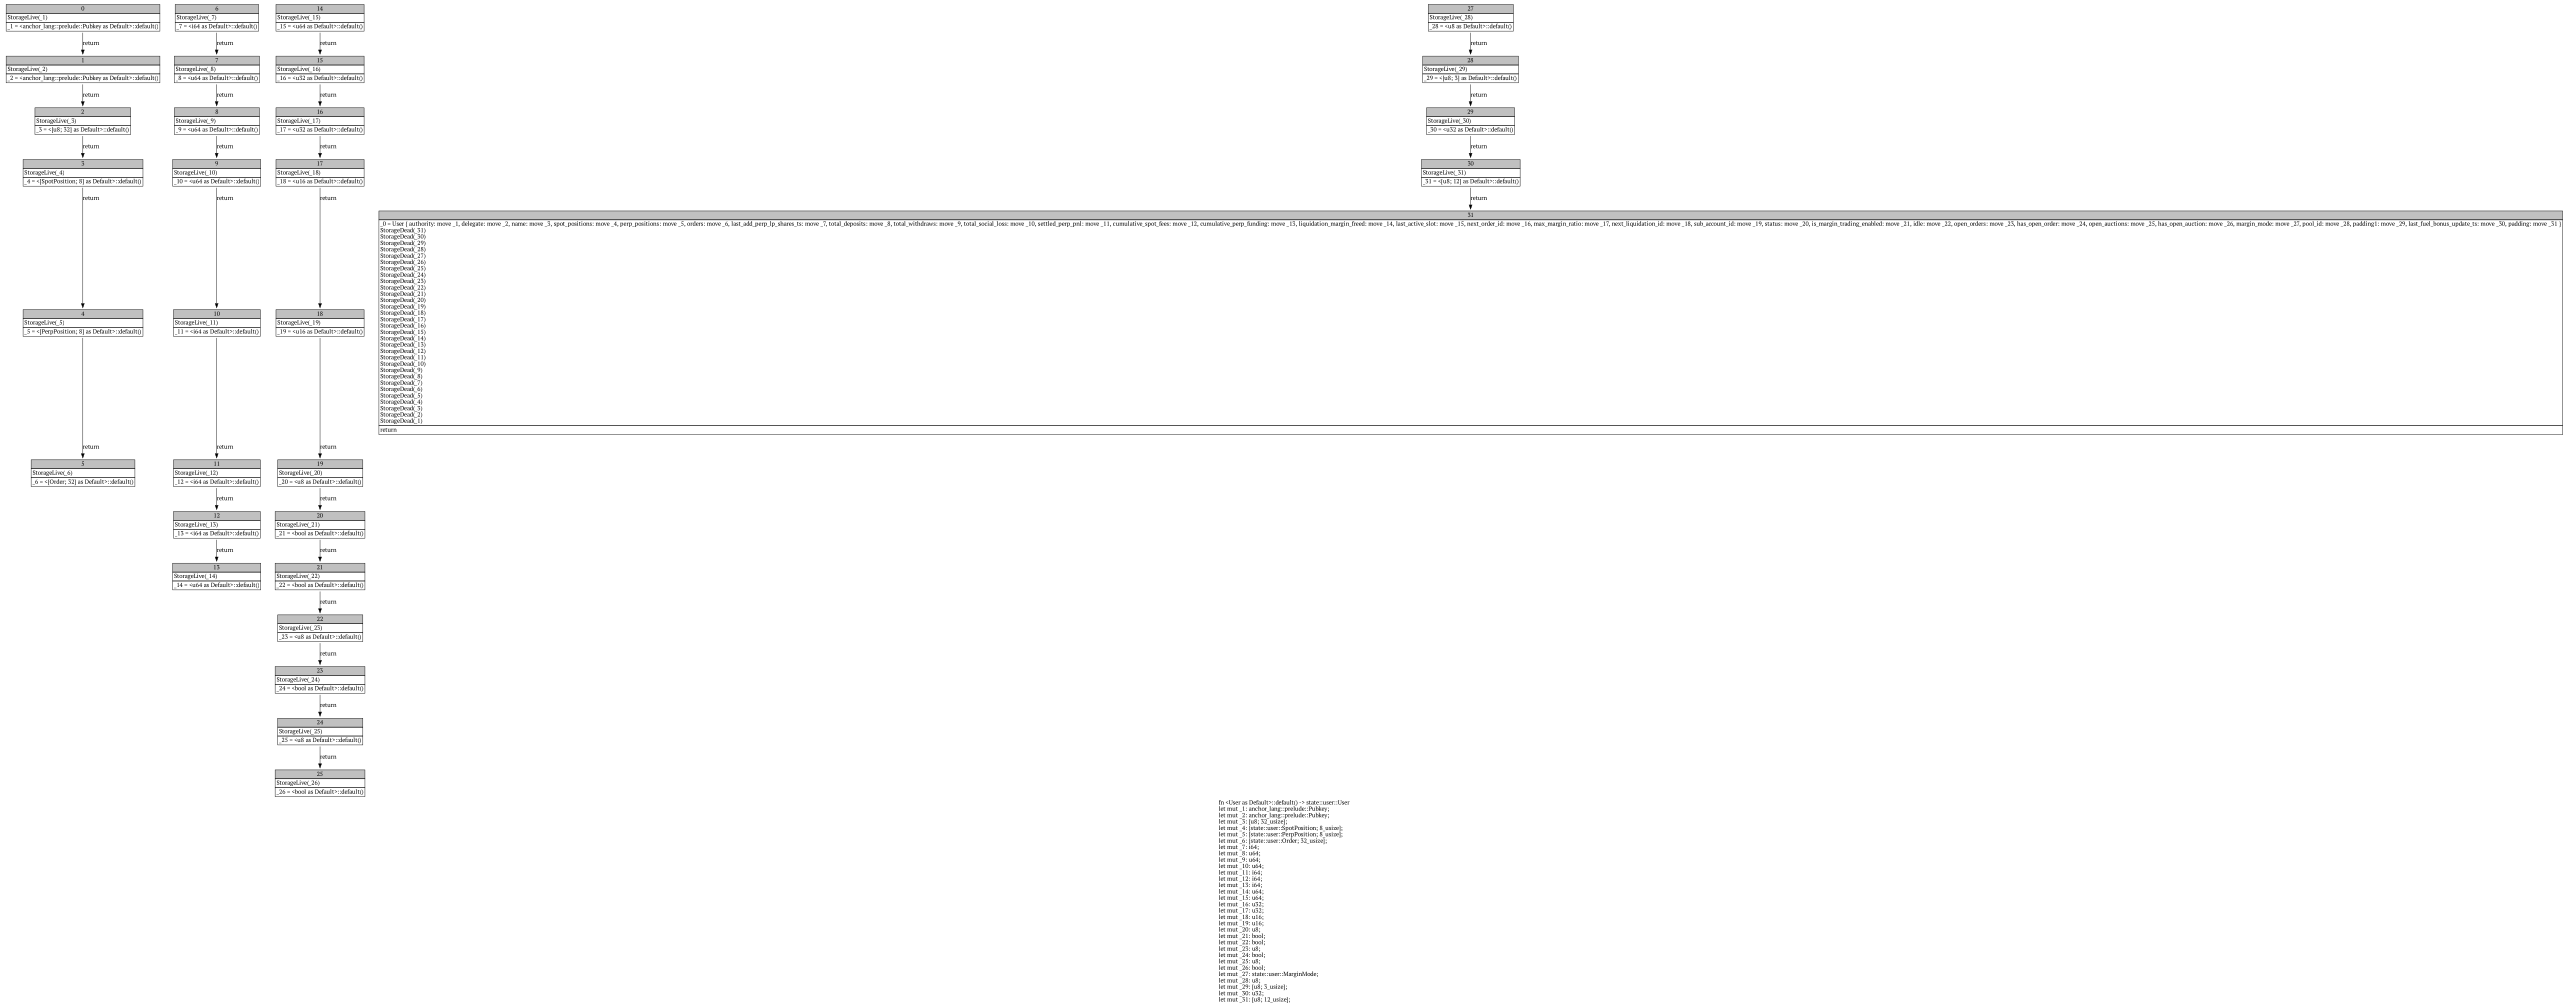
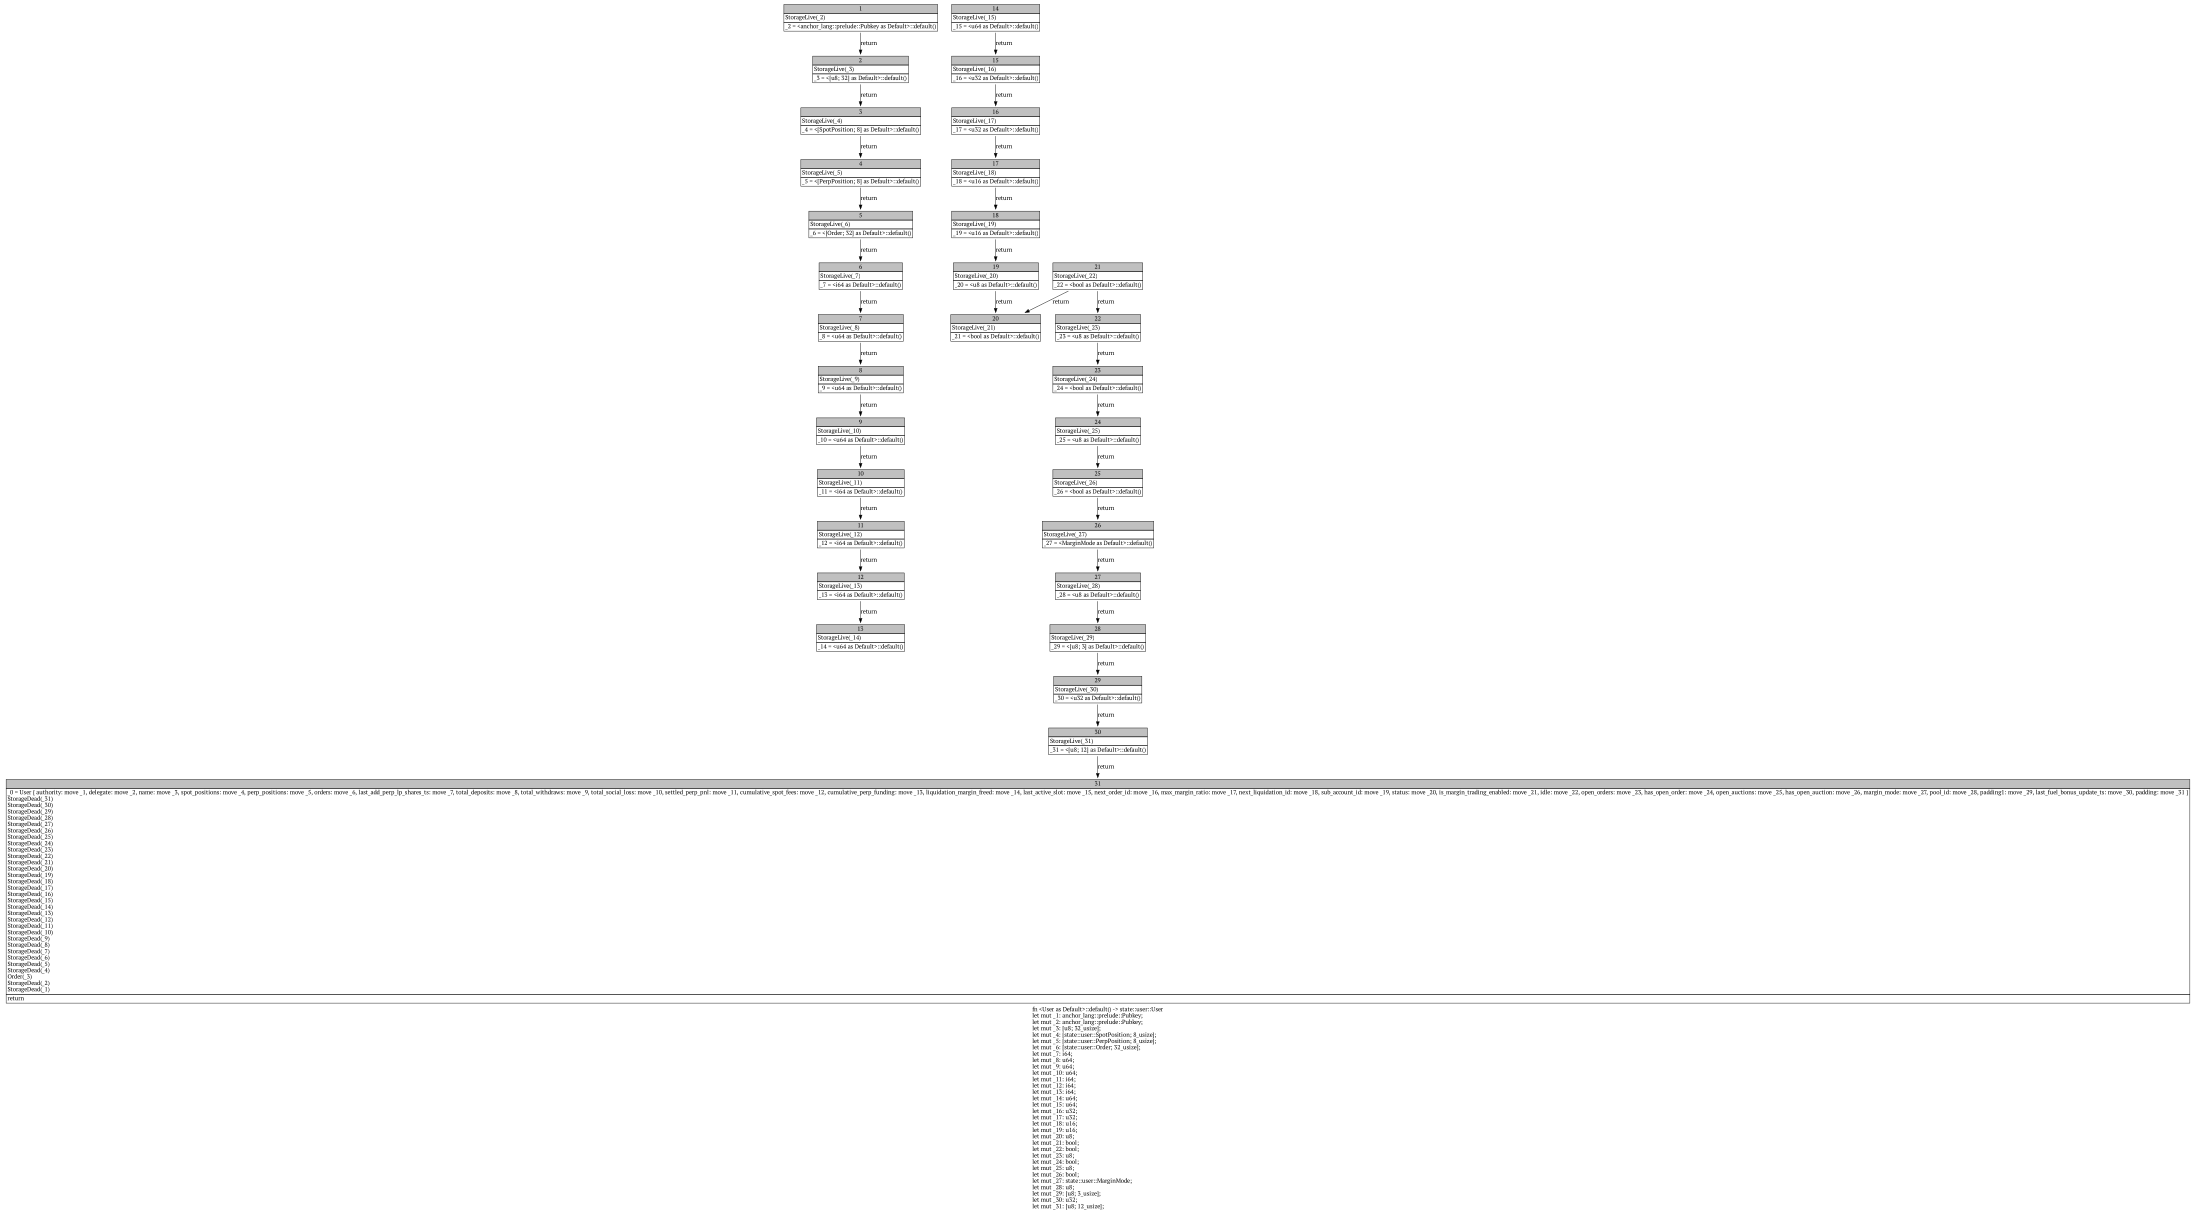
node "0": removed
edge "5" -> "6": added, label "return"
node "31": text "StorageDead(_3)" -> "Order(_3)"
node "26": added
edge "20" -> "21": reversed
